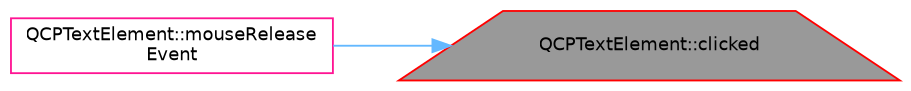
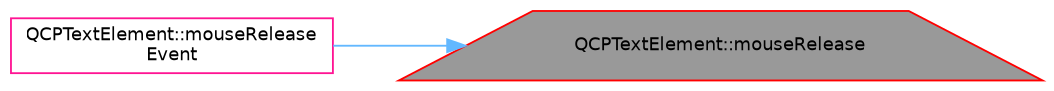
node "QCPTextElement::clicked": label "QCPTextElement::clicked" -> "QCPTextElement::mouseRelease"
